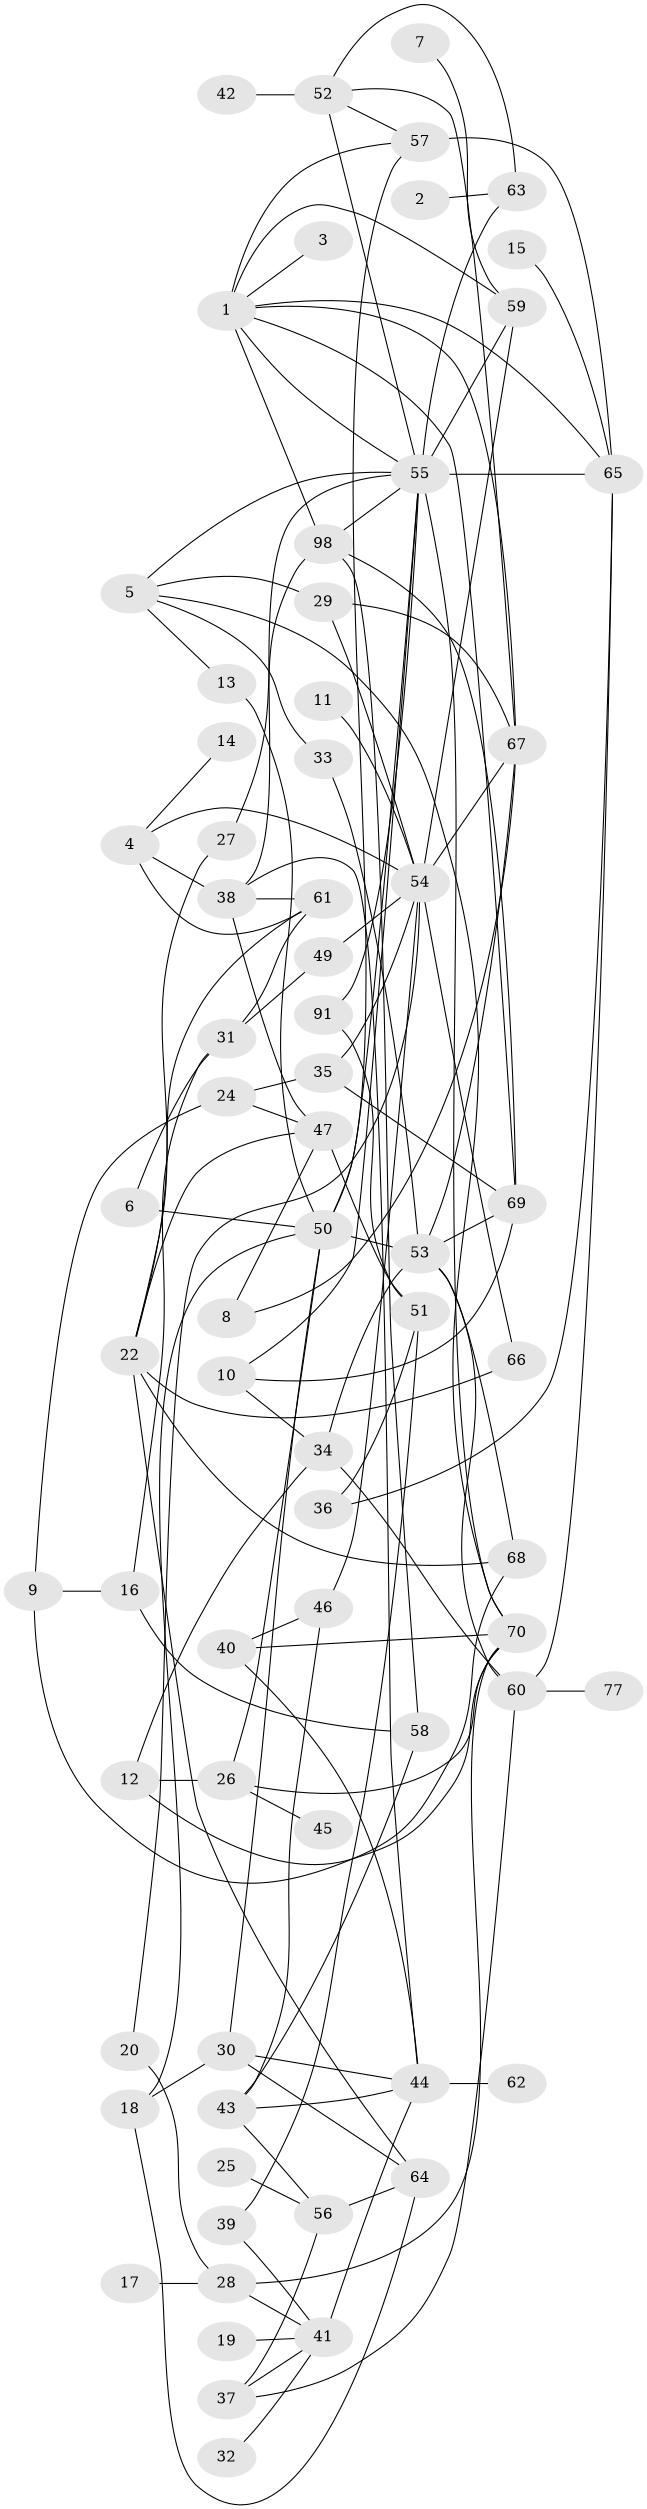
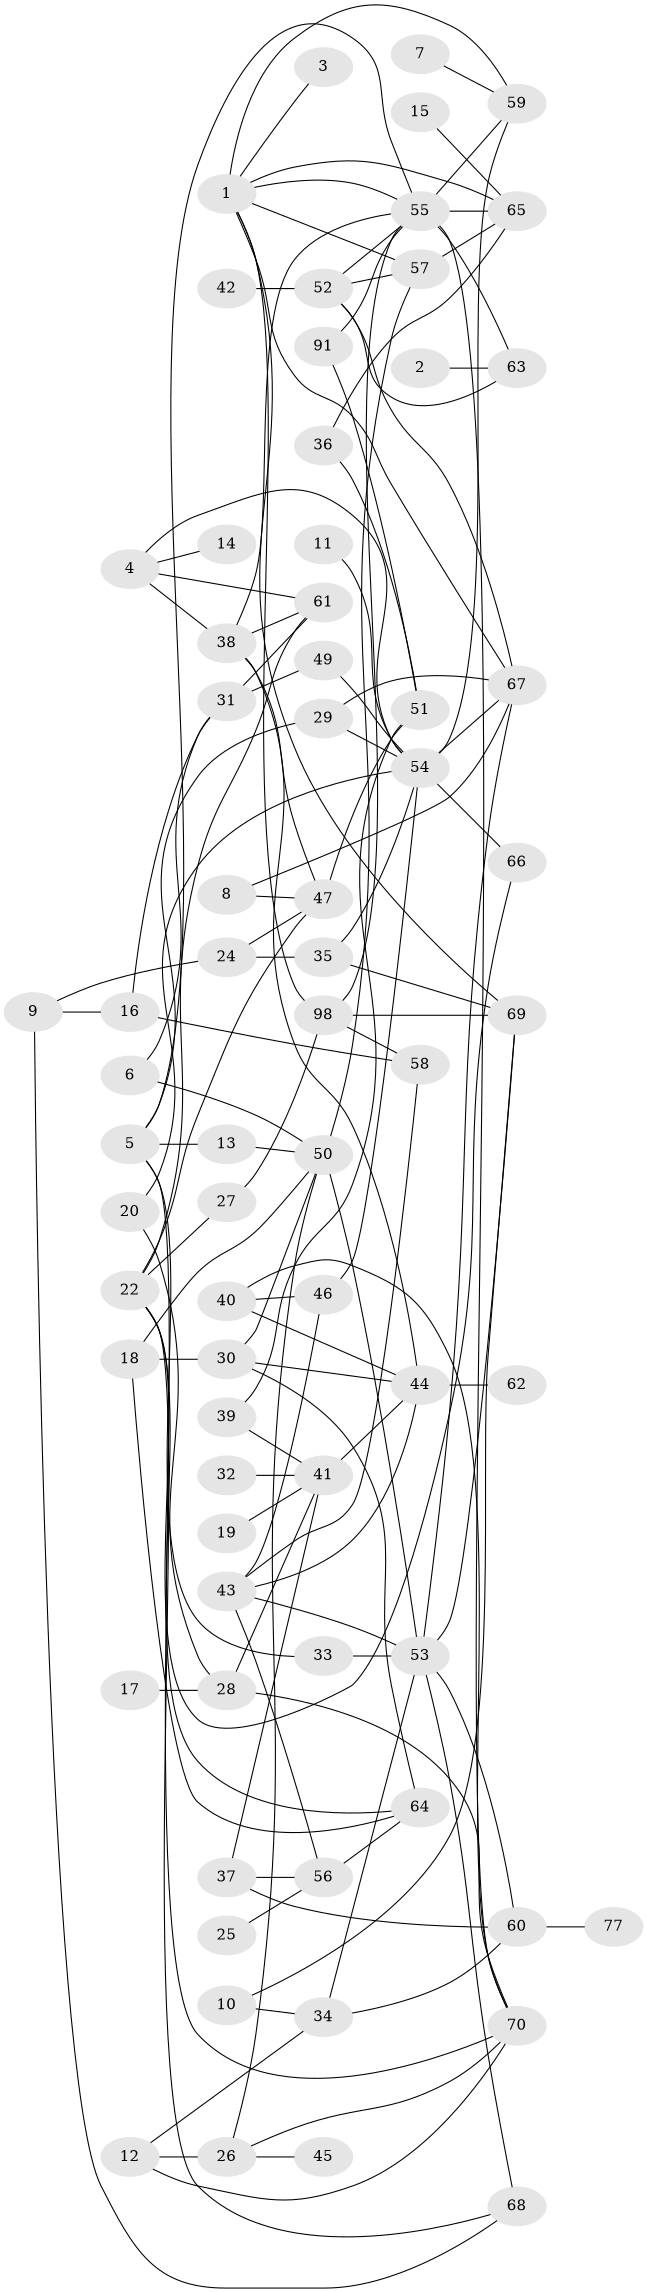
edge "55" -- "50": removed
edge "65" -- "60": removed
edge "55" -- "10": removed
edge "43" -- "53": added
